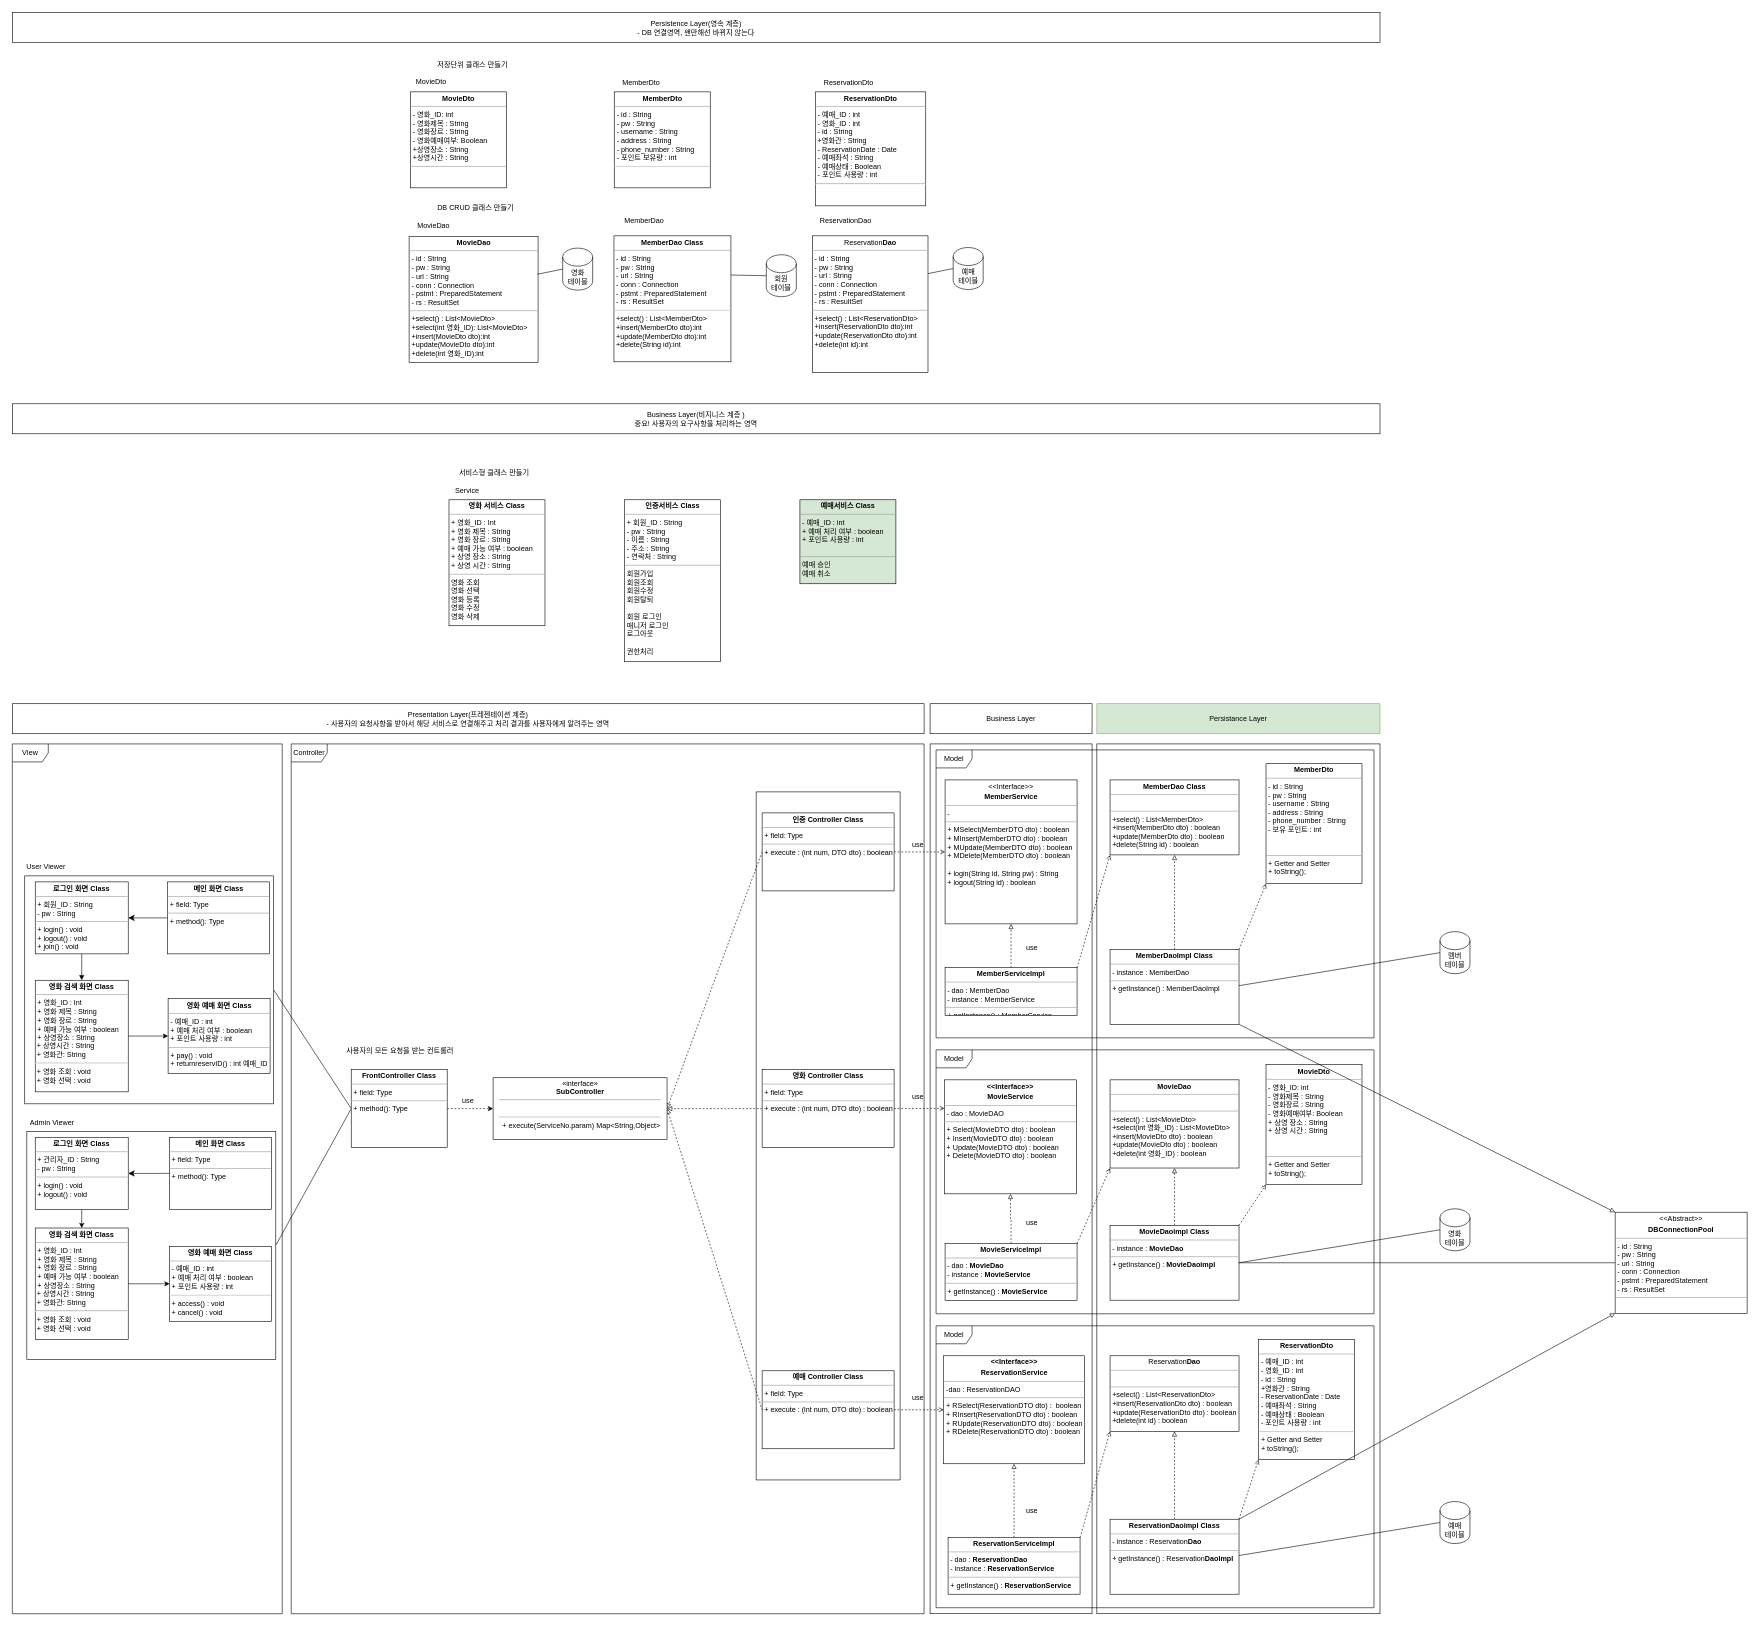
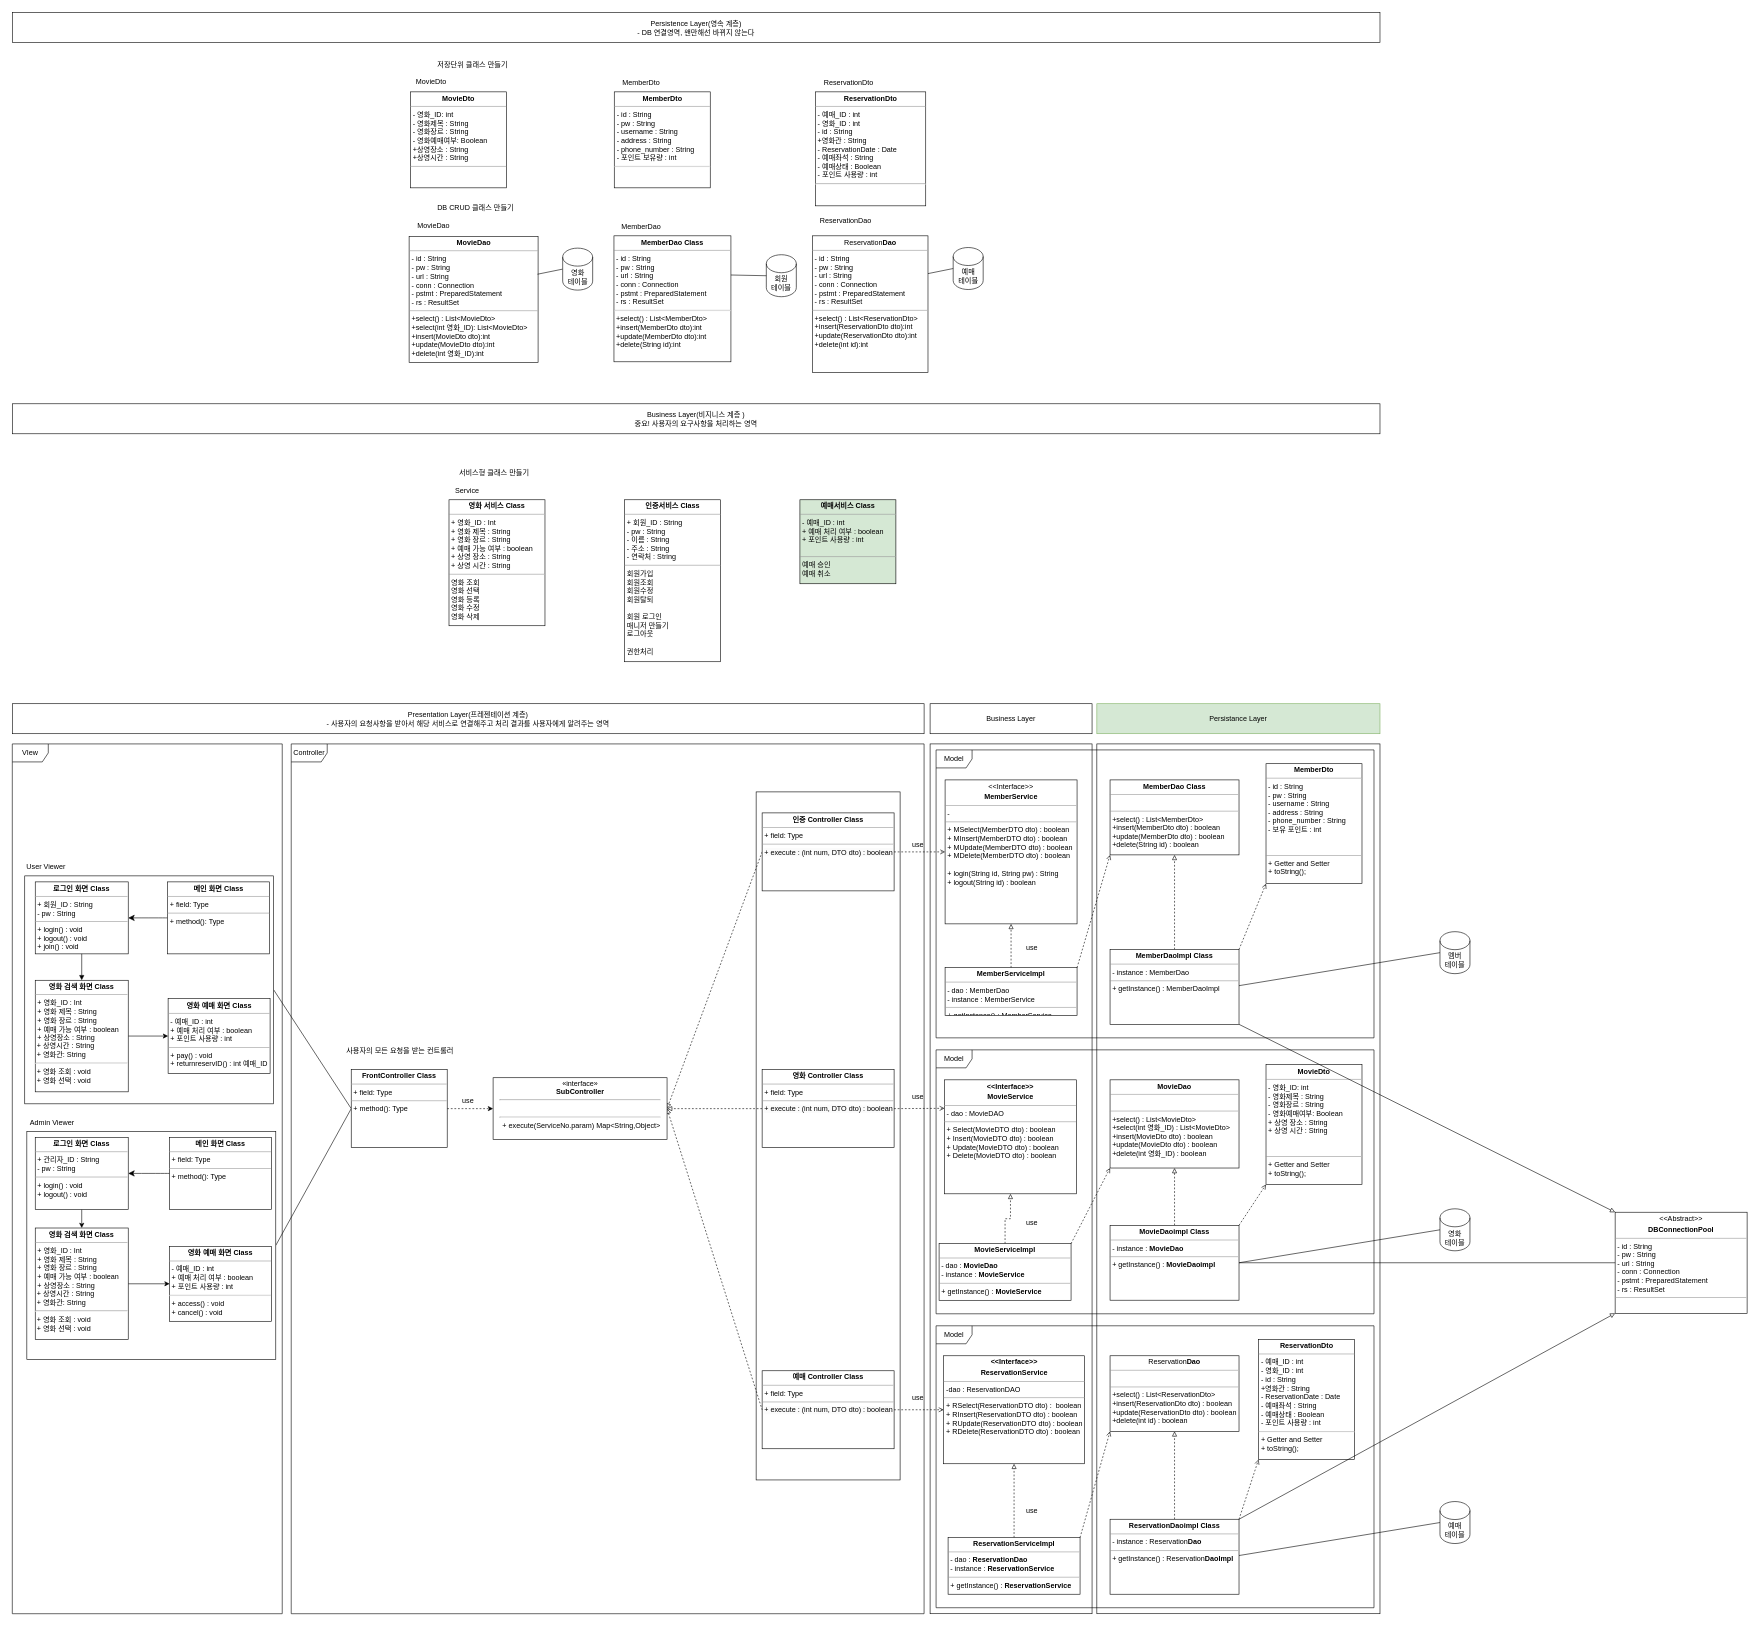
node "MemberDao": moved (644, 221) -> (641, 227)
node "인증서비스 Class + 회원_ID : String - pw : String - 이름 : String - 주소 : String - 연락처 : String 회원가입 회원조회회원수정회원탈퇴회원 로그인매니저 로그인로그아웃권한처리": label "인증서비스 Class + 회원_ID : String - pw : String - 이름 : String - 주소 : String - 연락처 : String 회원가입 회원조회회원수정회원탈퇴회원 로그인매니저 로그인로그아웃권한처리" -> "인증서비스 Class + 회원_ID : String - pw : String - 이름 : String - 주소 : String - 연락처 : String 회원가입 회원조회회원수정회원탈퇴회원 로그인매니저 만들기로그아웃권한처리"
node "MovieServiceImpl - dao : MovieDao - instance : MovieService + getInstance() : MovieService": moved (1011, 1272) -> (1005, 1272)
